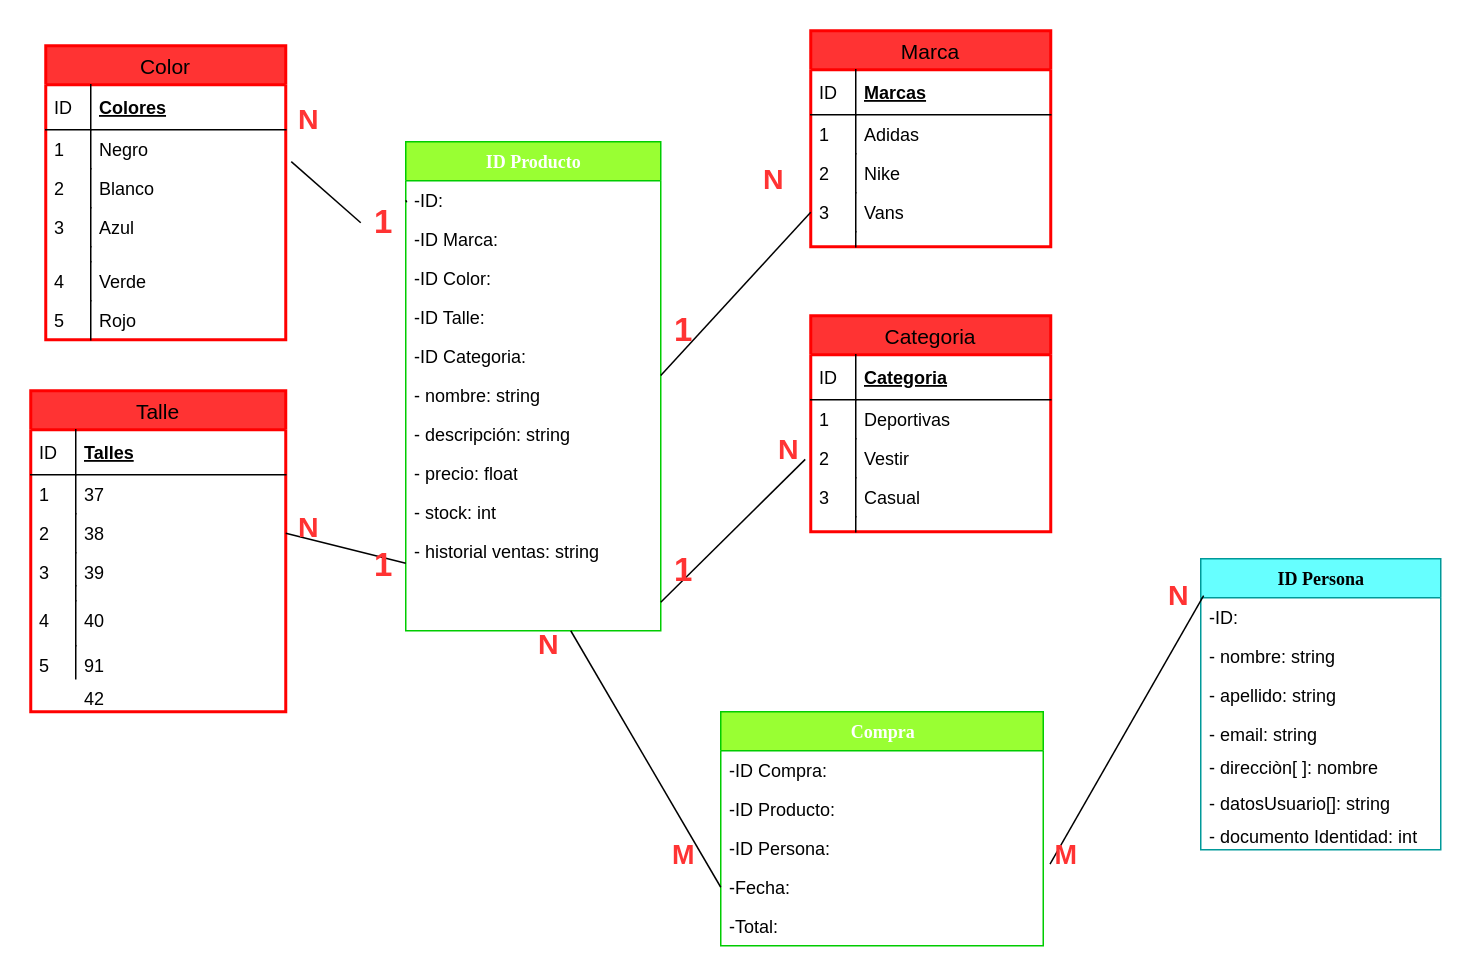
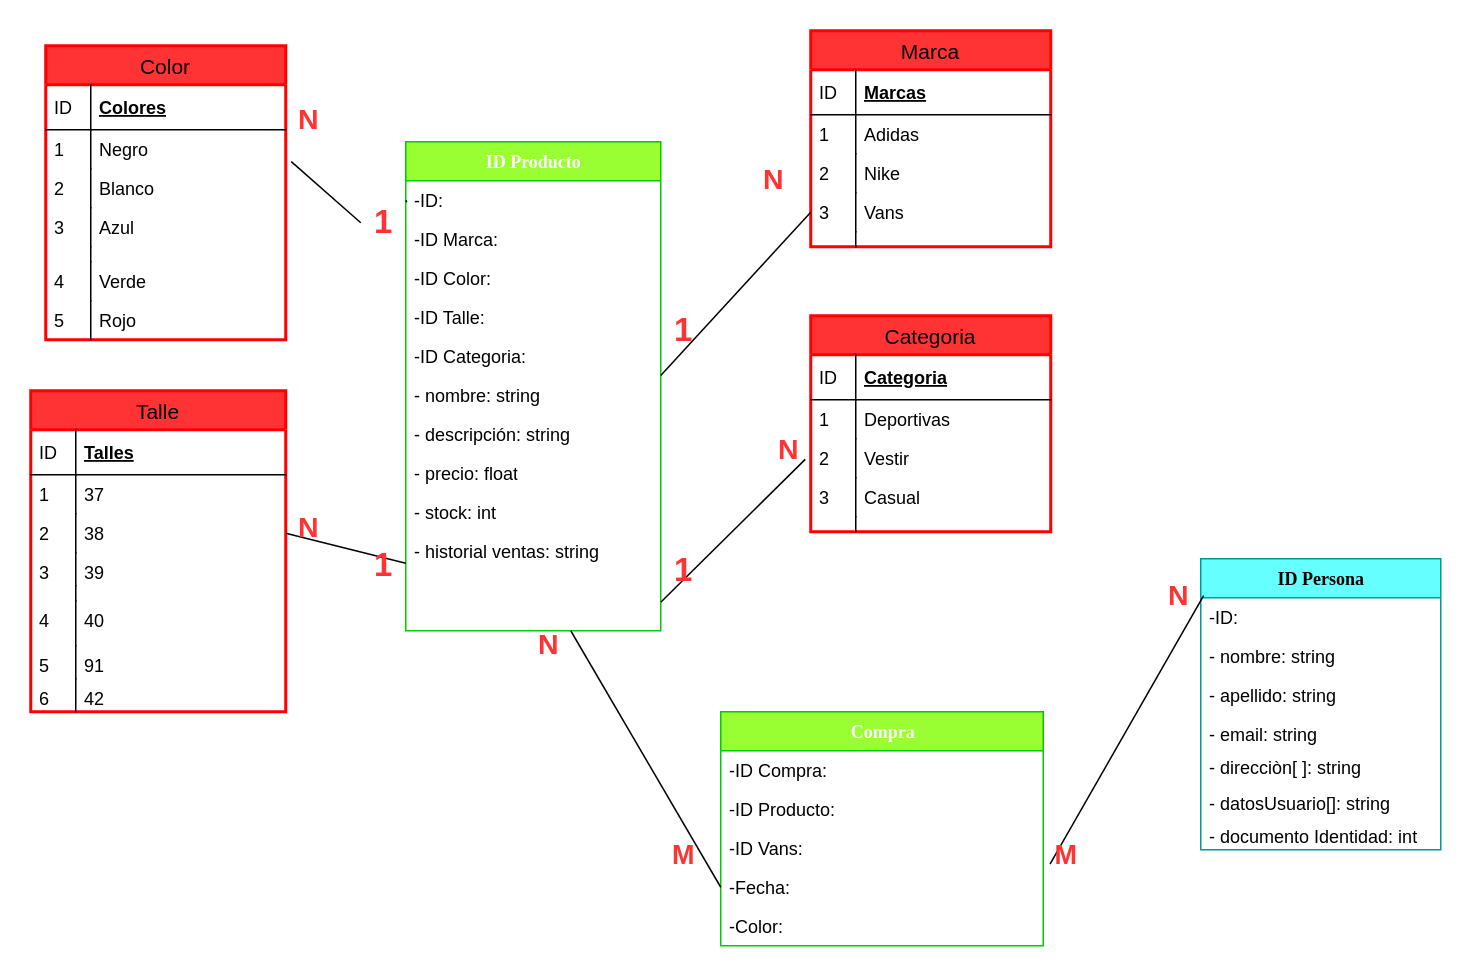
node "6": added
node "- direcciòn[ ]: nombre": label "- direcciòn[ ]: nombre" -> "- direcciòn[ ]: string"
node "-ID Persona:": label "-ID Persona:" -> "-ID Vans:"
node "-Total:": label "-Total:" -> "-Color:"
